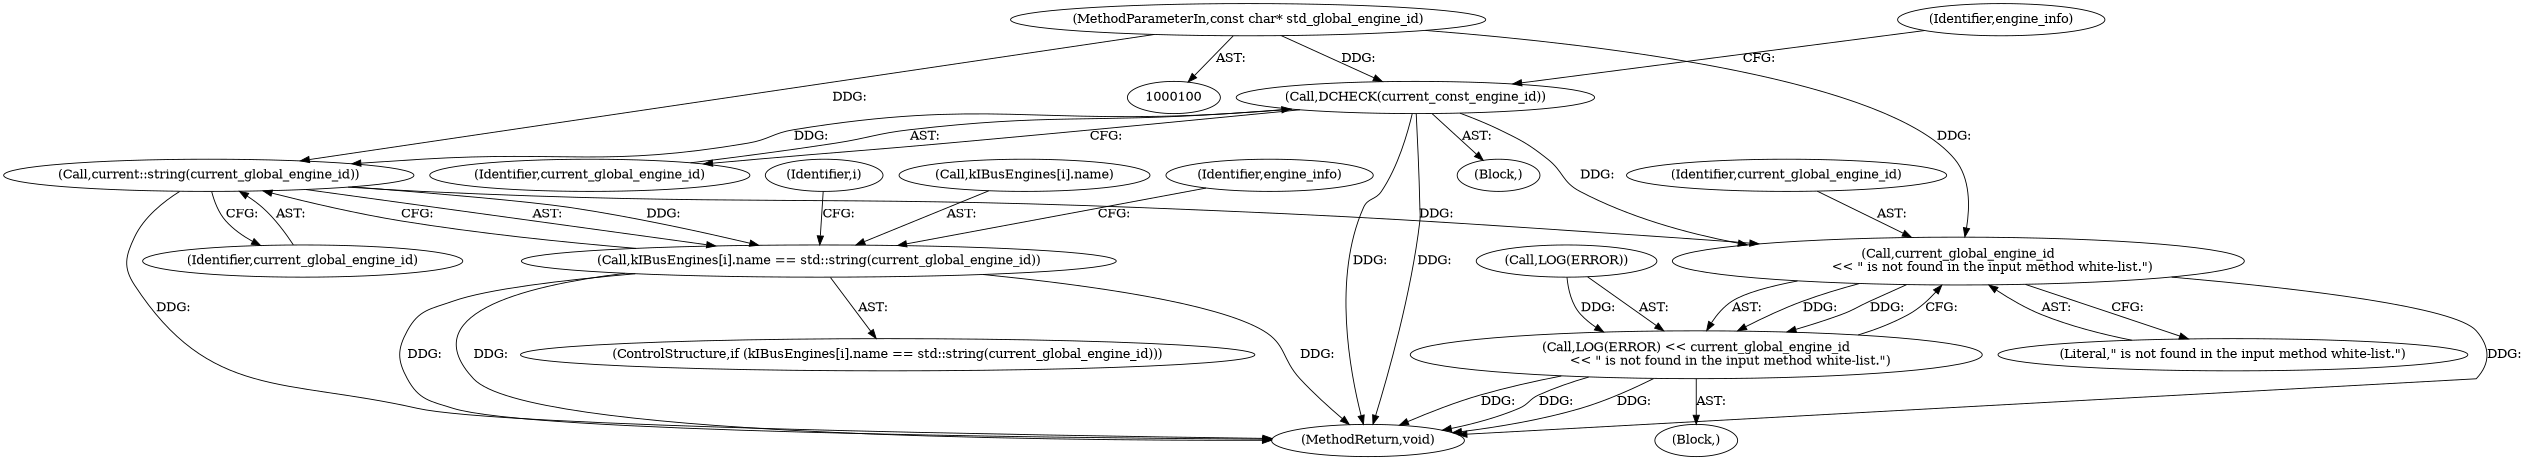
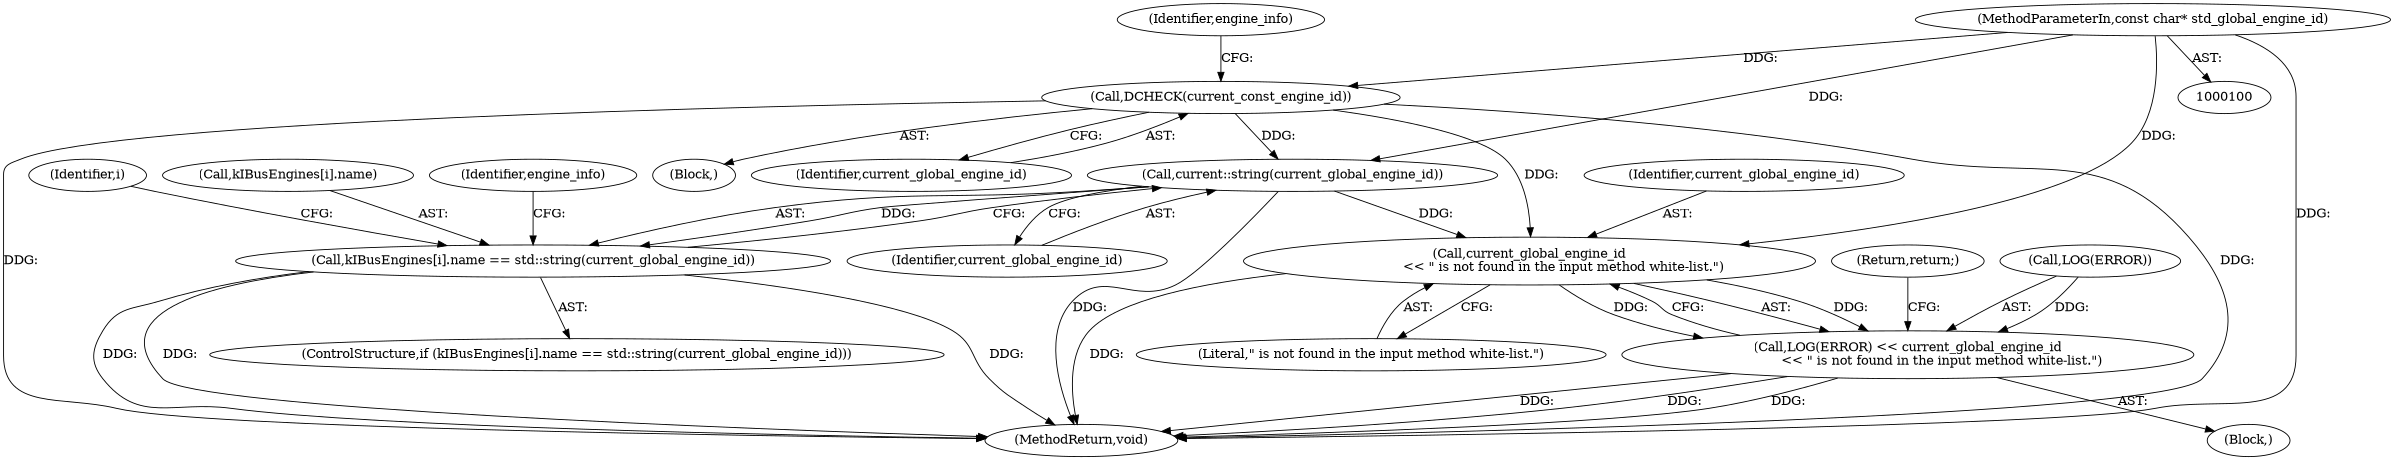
node "(Return,return;)": added
edge "(MethodParameterIn,const char* std_global_engine_id)" -> "(MethodReturn,void)": added, label "DDG:"
